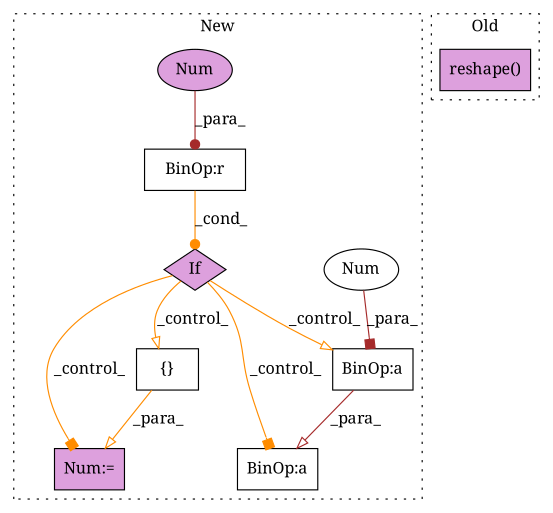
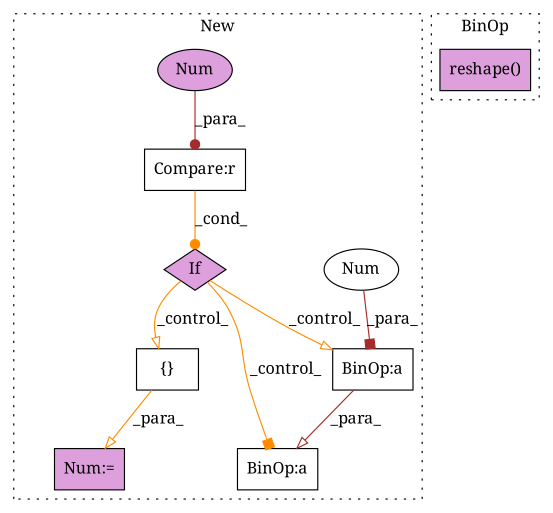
cluster "Old": label "Old" -> "BinOp"
node "BinOp:r": label "BinOp:r" -> "Compare:r"
edge "If" -> "Num:=": removed, label "_control_"
